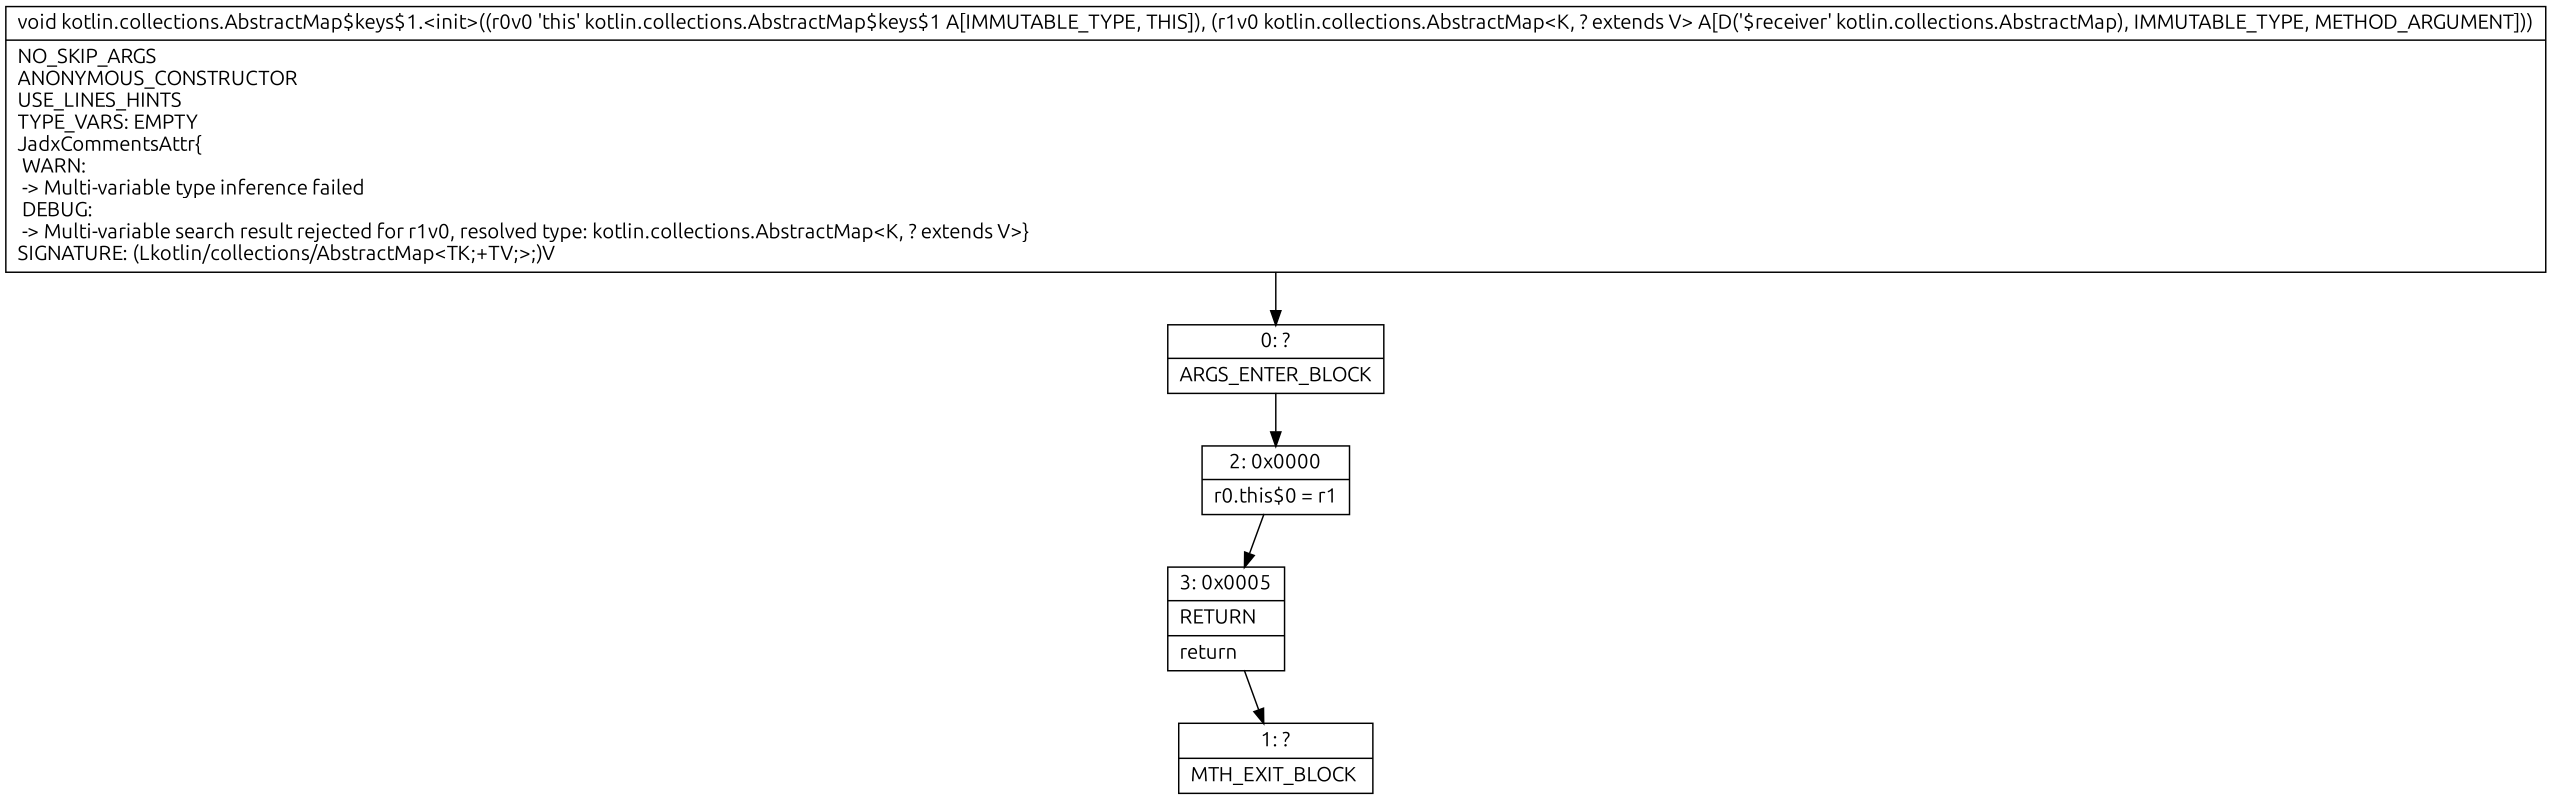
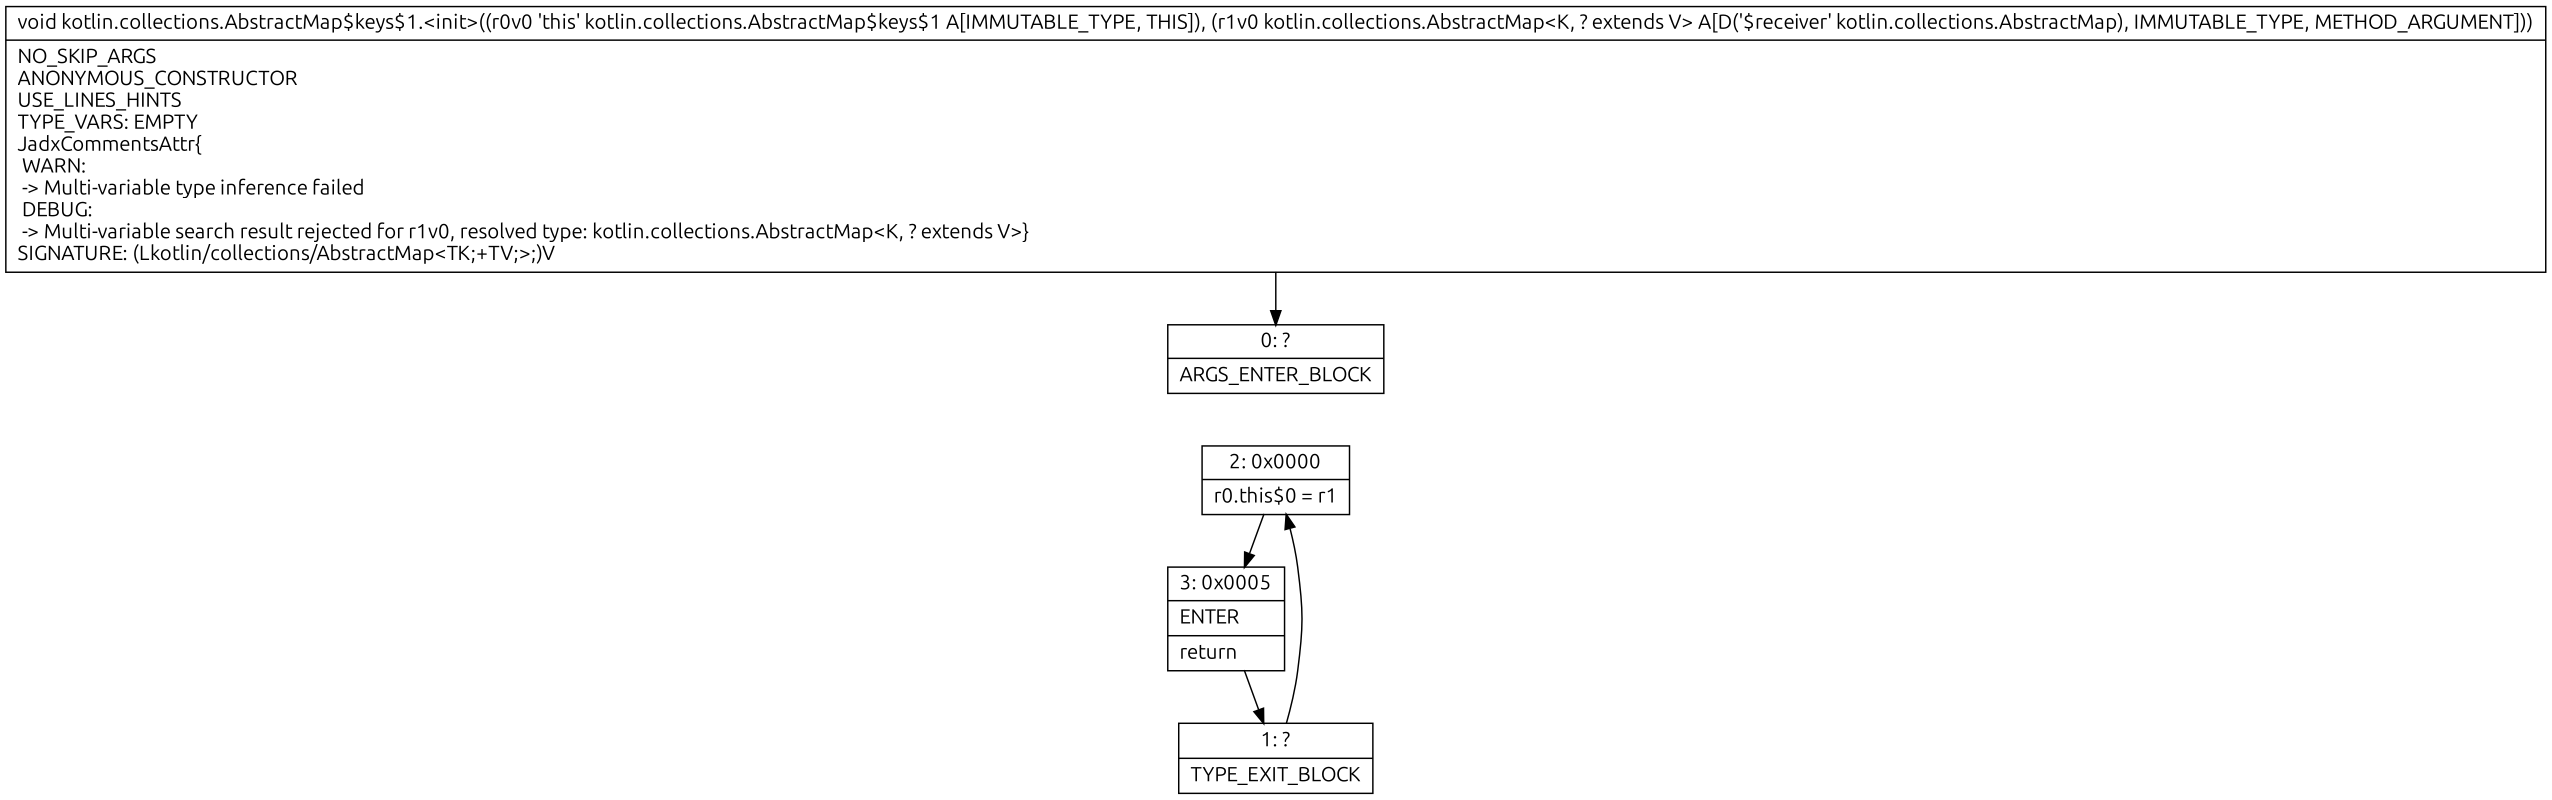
edge "0: ?" -> "2: 0x0000": now "1: ?" -> "2: 0x0000"
node "3: 0x0005": text "RETURN" -> "ENTER"
node "1: ?": text "MTH_EXIT_BLOCK" -> "TYPE_EXIT_BLOCK"
